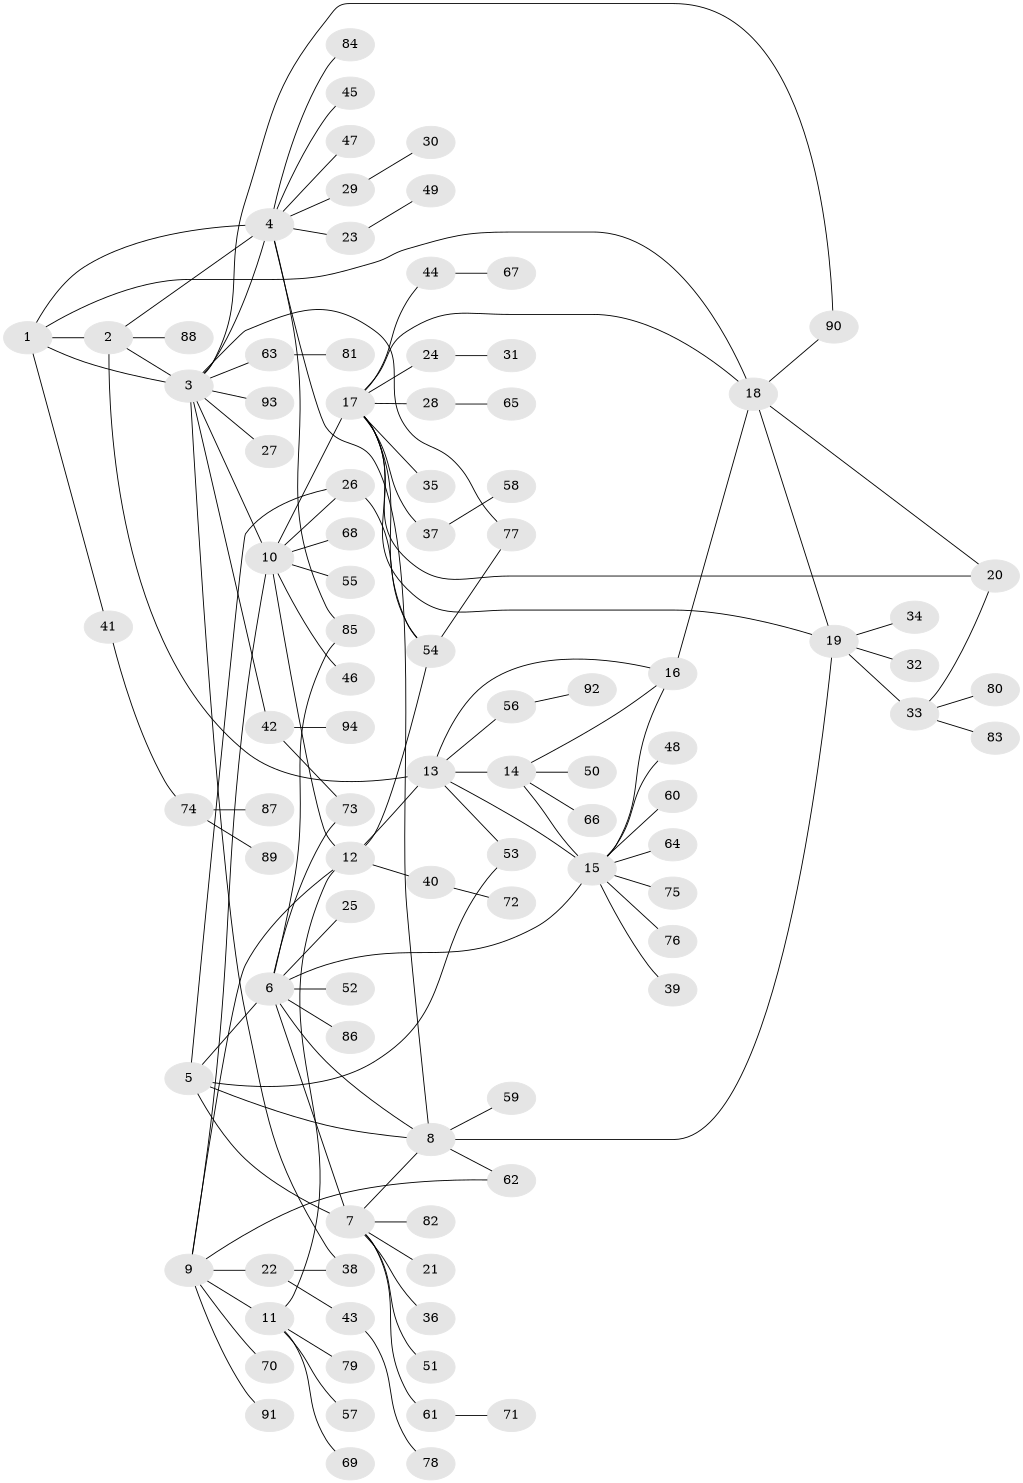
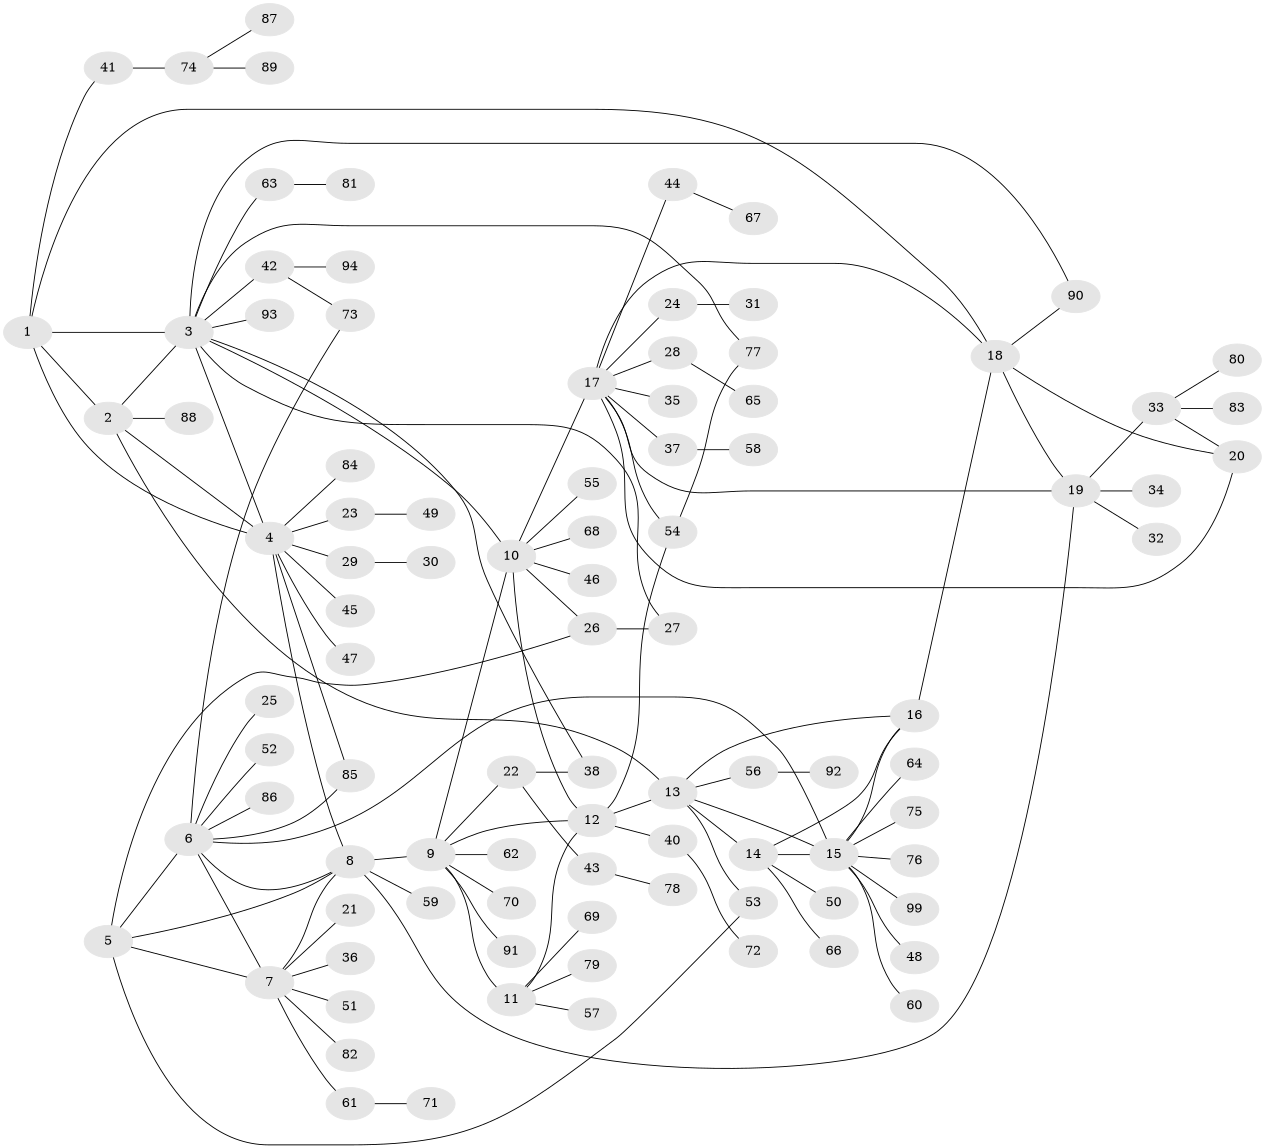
edge "26" -- "54": now "26" -- "27"
node "39": label "39" -> "99"
edge "8" -- "62": now "8" -- "9"
